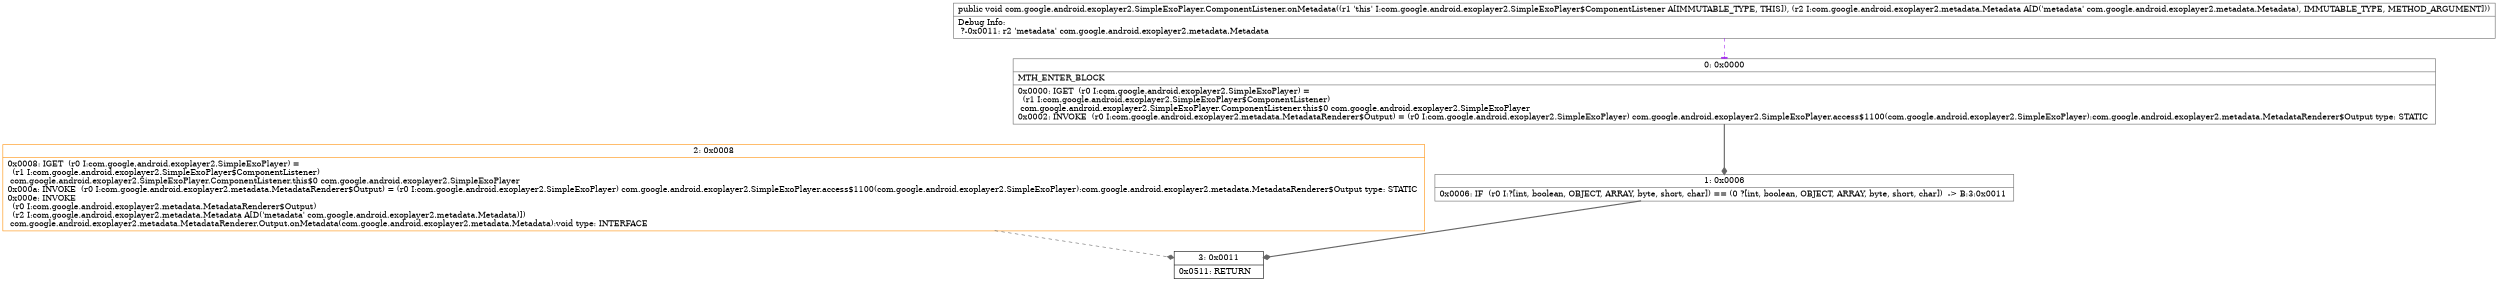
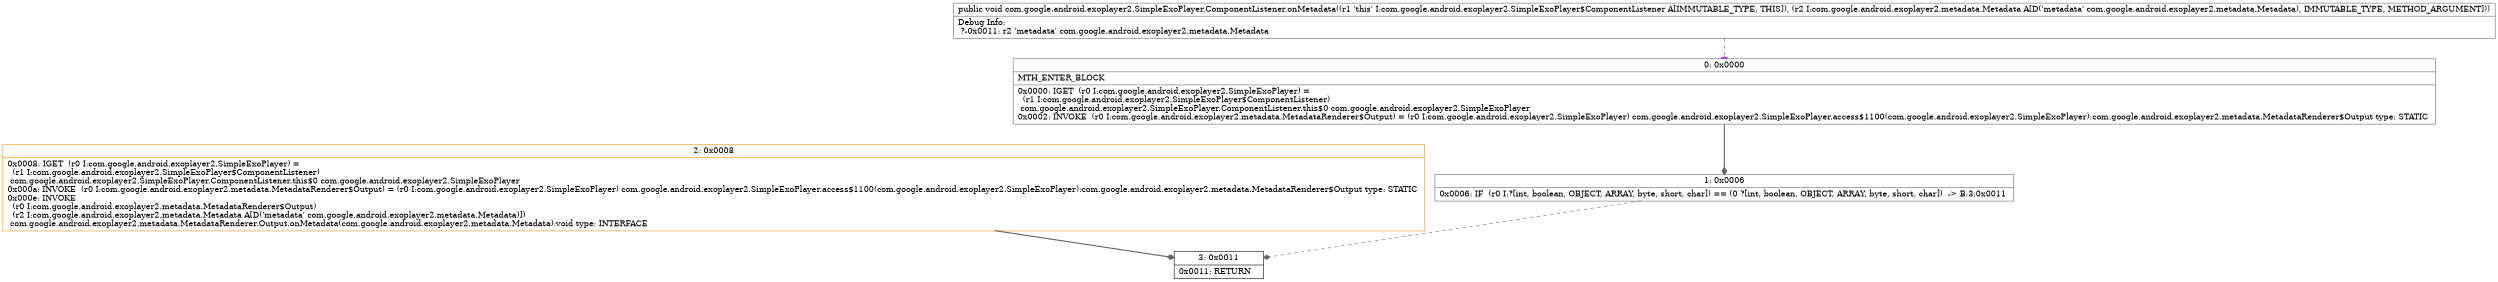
edge "1: 0x0006" -> "3: 0x0011": style bold -> dashed
edge "2: 0x0008" -> "3: 0x0011": style dashed -> bold
node "3: 0x0011": text "0x0511: RETURN" -> "0x0011: RETURN"
